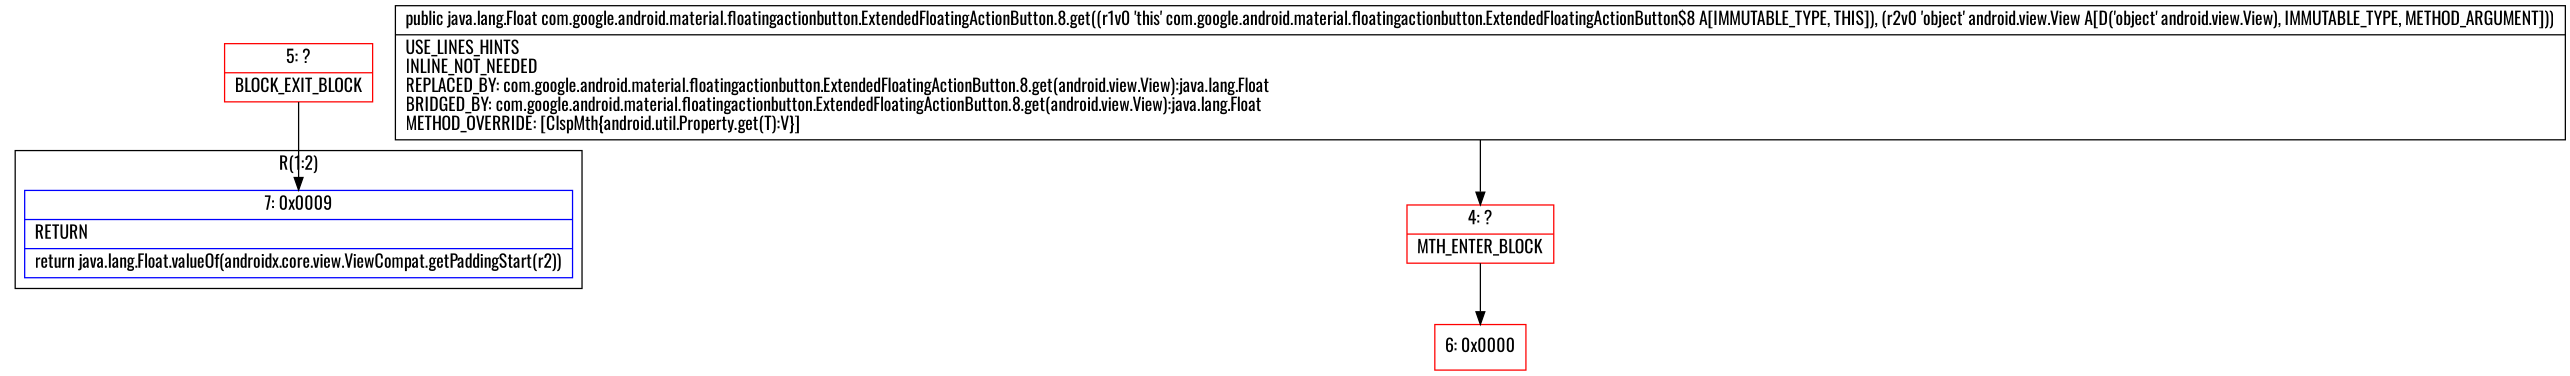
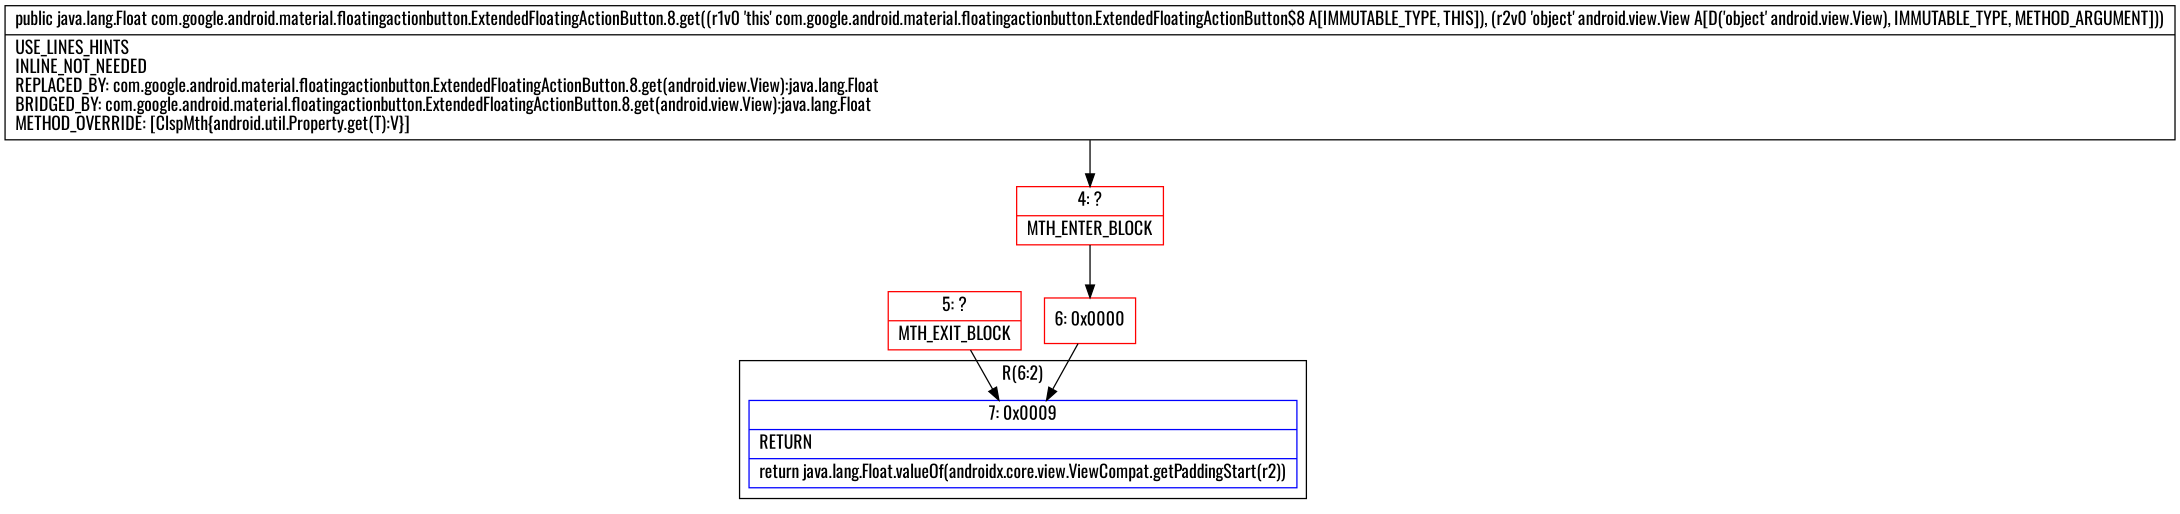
node "5: ?": text "BLOCK_EXIT_BLOCK" -> "MTH_EXIT_BLOCK"
cluster "R(1:2)": label "R(1:2)" -> "R(6:2)"
edge "6: 0x0000" -> "7: 0x0009": added
